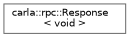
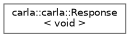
node "carla::rpc::Response < void >": label "carla::rpc::Response < void >" -> "carla::carla::Response < void >"
